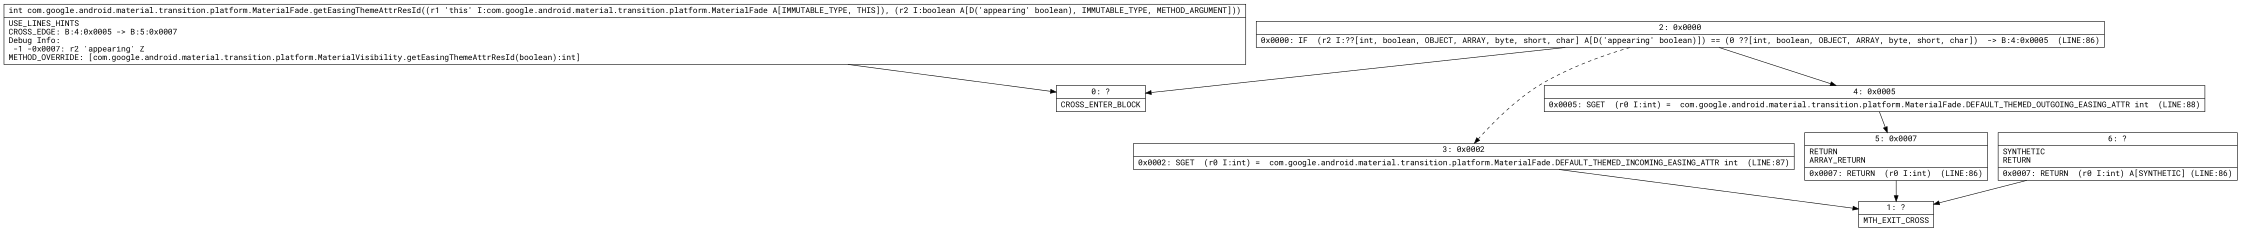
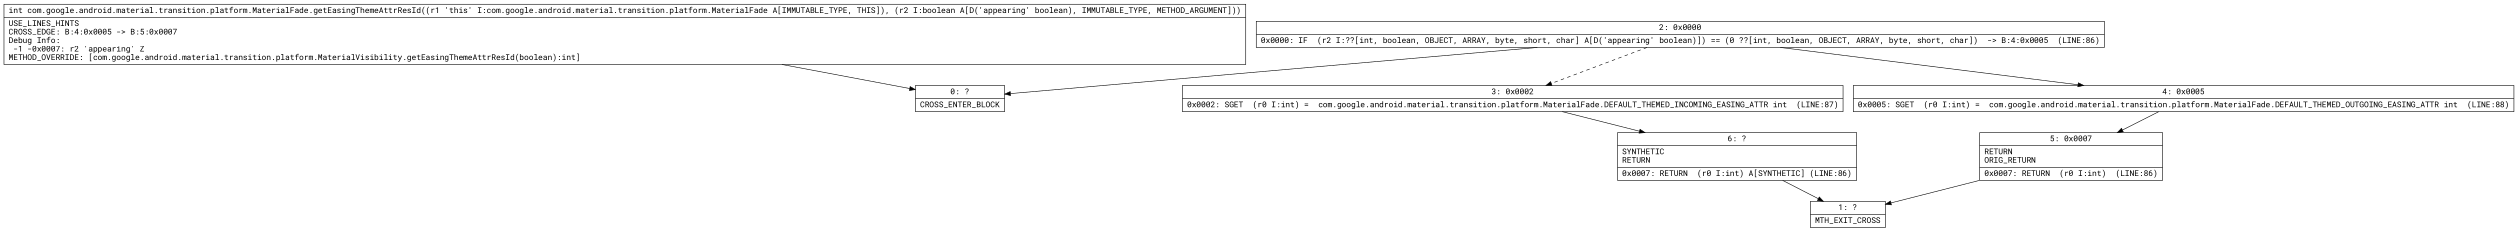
node "5: 0x0007": text "ARRAY_RETURN" -> "ORIG_RETURN"
edge "3: 0x0002" -> "1: ?": now "3: 0x0002" -> "6: ?"
